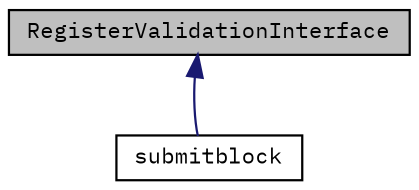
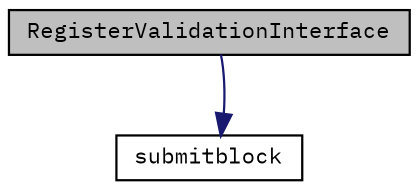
edge "submitblock" -> "RegisterValidationInterface": reversed
